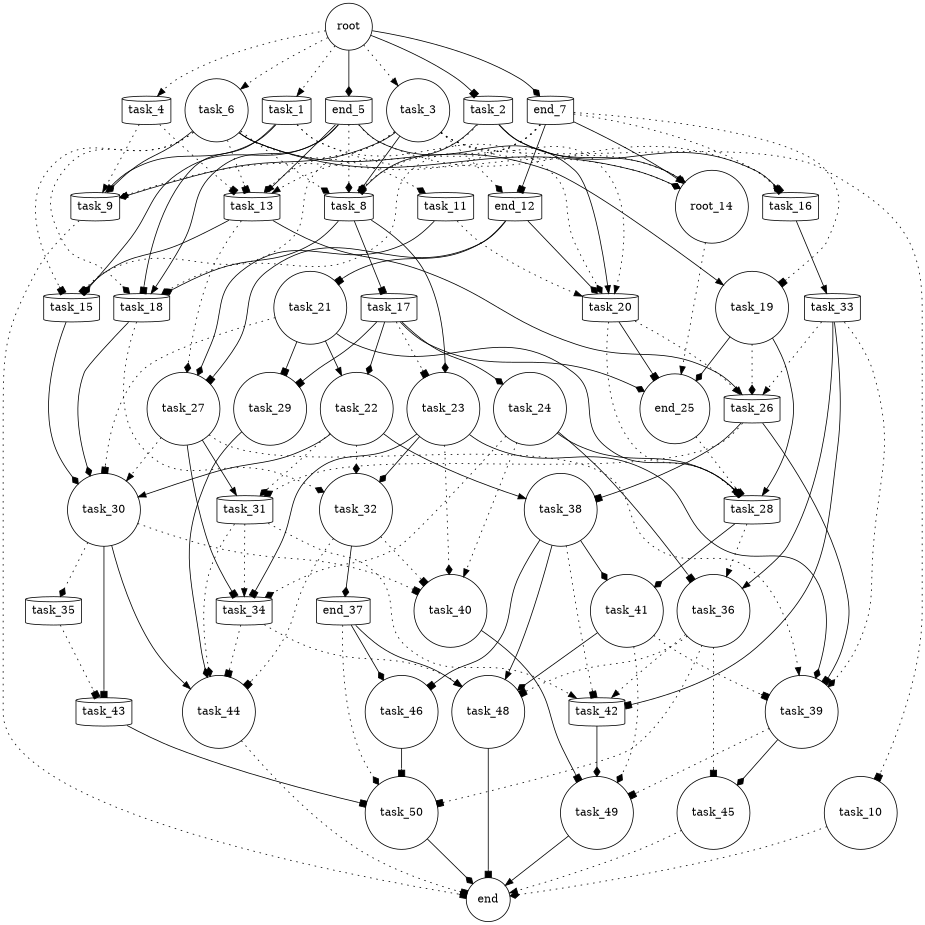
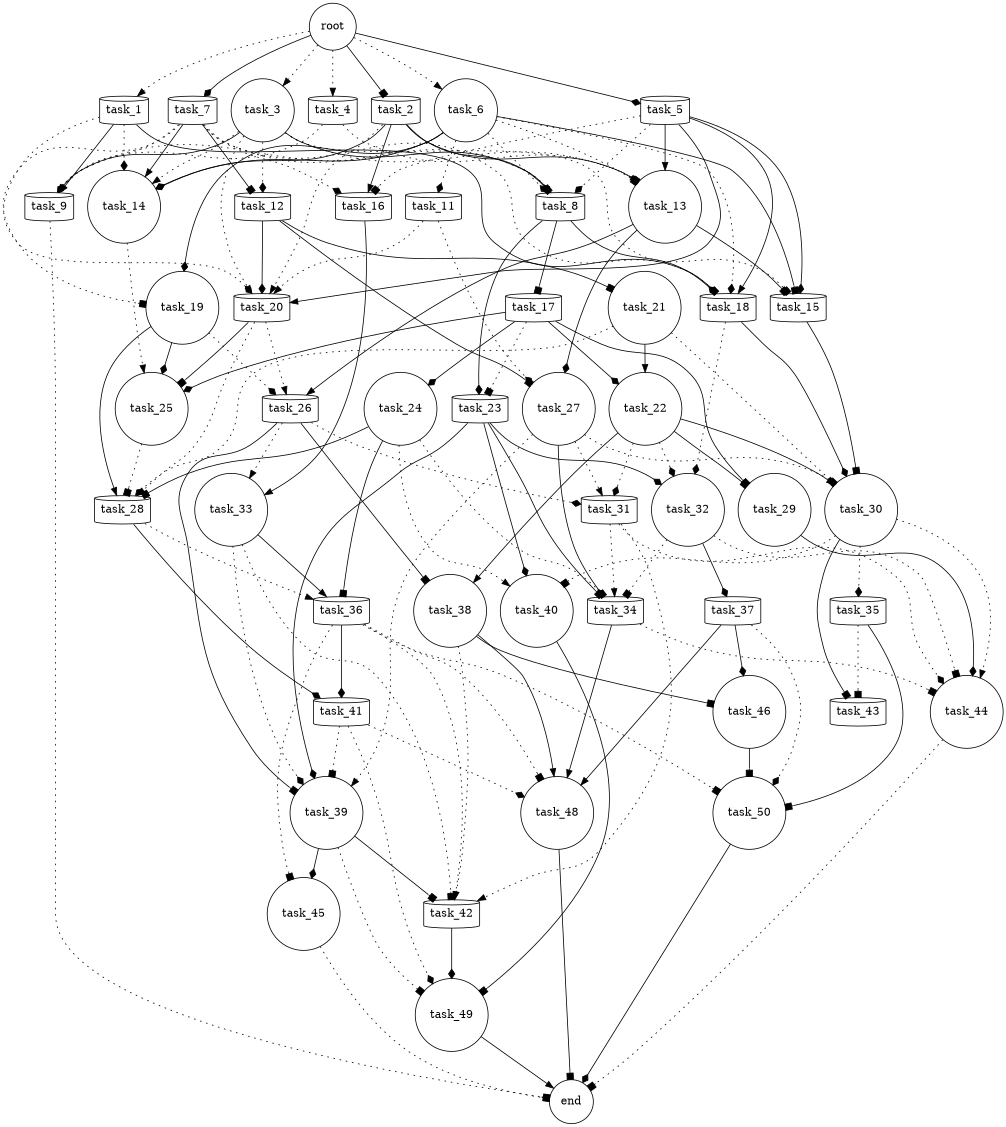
node "end_5": label "end_5" -> "task_5"
node "end_7": label "end_7" -> "task_7"
edge "task_6" -> "task_9": style solid -> dotted
edge "task_6" -> "task_15": style dotted -> solid
edge "task_2" -> "task_13": style dotted -> solid
edge "task_6" -> "task_19": arrowhead normal -> diamond
edge "task_2" -> "task_20": added
node "task_13": shape cylinder -> circle
node "end_12": label "end_12" -> "task_12"
node "root_14": label "root_14" -> "task_14"
edge "task_11" -> "task_27": style solid -> dotted
edge "task_13" -> "task_27": style dotted -> solid
node "task_33": shape cylinder -> circle
edge "task_21" -> "task_29": now "task_22" -> "task_29"
edge "task_33" -> "task_26": reversed
edge "task_21" -> "task_28": style solid -> dotted
edge "task_15" -> "task_30": arrowhead diamond -> box
node "task_23": shape circle -> cylinder
node "end_25": label "end_25" -> "task_25"
edge "task_27" -> "task_31": style solid -> dotted
edge "task_23" -> "task_40": style dotted -> solid
edge "task_38" -> "task_41": now "task_36" -> "task_41"
edge "task_32" -> "task_40": now "task_32" -> "task_34"
edge "task_33" -> "task_42": style solid -> dotted
node "end_37": label "end_37" -> "task_37"
node "task_41": shape circle -> cylinder
node "task_36": shape circle -> cylinder
edge "task_38" -> "task_42": arrowhead box -> normal
edge "task_30" -> "task_44": style solid -> dotted
edge "task_34" -> "task_48": style dotted -> solid
edge "task_41" -> "task_48": style solid -> dotted
edge "task_43" -> "task_50": now "task_35" -> "task_50"
node "task_10": removed
edge "task_39" -> "task_42": added
edge "task_45" -> "end": arrowhead normal -> box
